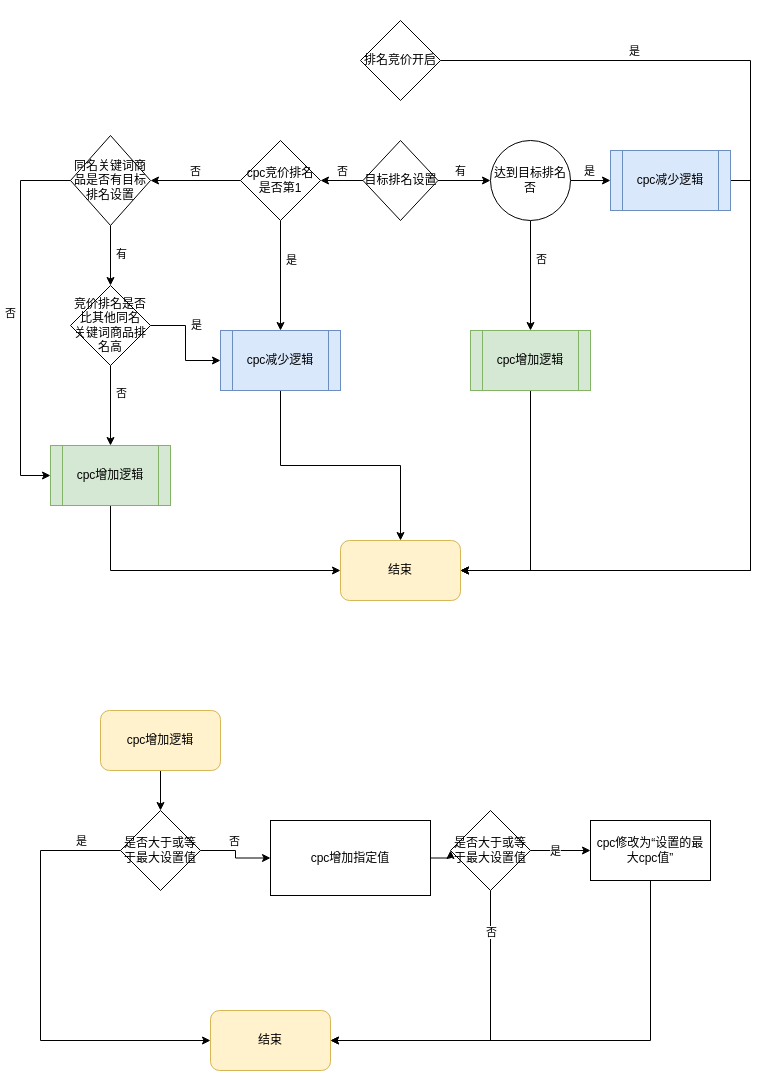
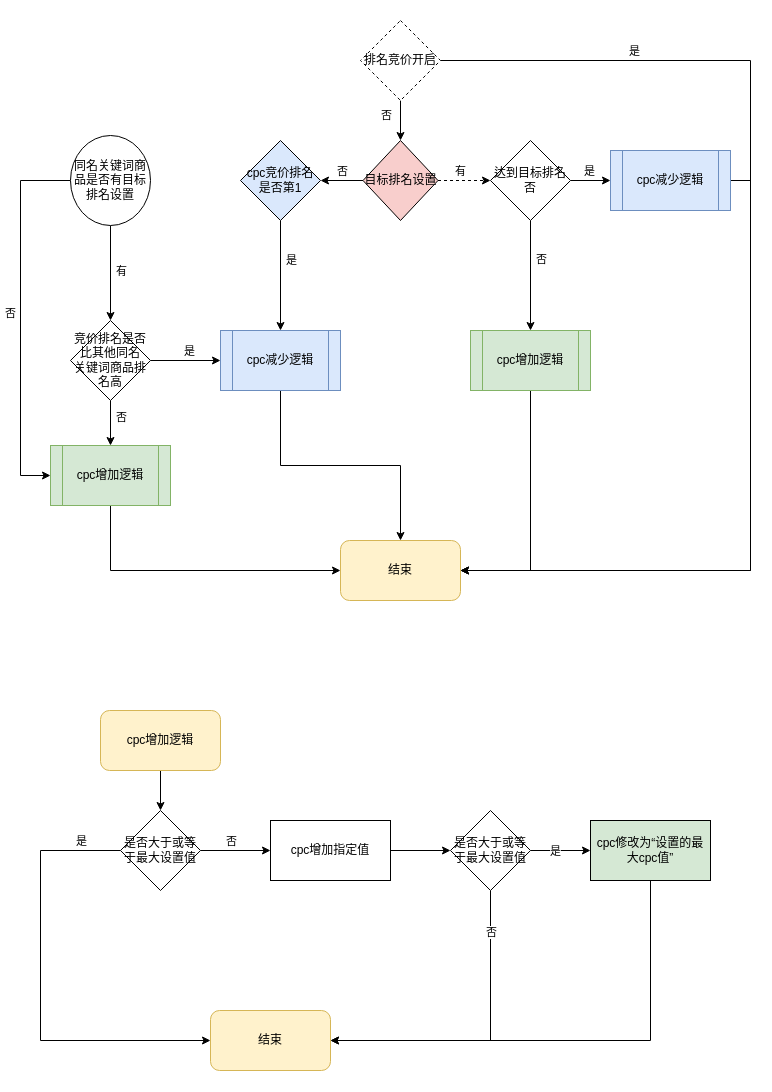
node "排名竞价开启": style solid -> dashed
edge "排名竞价开启" -> "目标排名设置": added, label "否"
node "同名关键词商品是否有目标排名设置": shape diamond -> ellipse
edge "cpc竞价排名是否第1" -> "同名关键词商品是否有目标排名设置": removed, label "否"
node "cpc竞价排名是否第1": fillcolor #ffffff -> #dae8fc
node "目标排名设置": fillcolor #ffffff -> #f8cecc
edge "目标排名设置" -> "达到目标排名否": style solid -> dashed
node "达到目标排名否": shape ellipse -> diamond
node "竞价排名是否比其他同名 关键词商品排名高": moved (111, 326) -> (111, 361)
node "cpc修改为“设置的最大cpc值”": fillcolor #ffffff -> #d5e8d4
node "cpc增加指定值": size 160x75 -> 120x60
